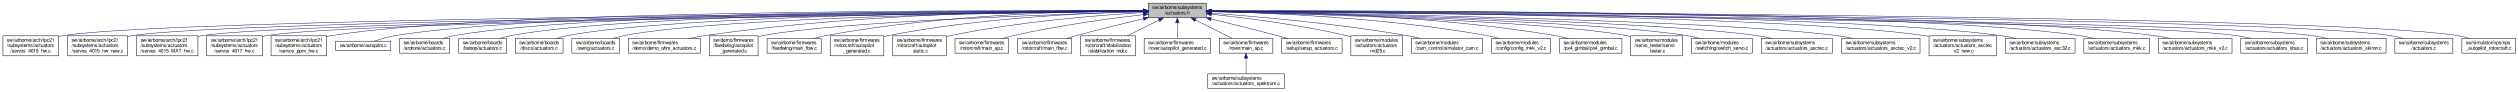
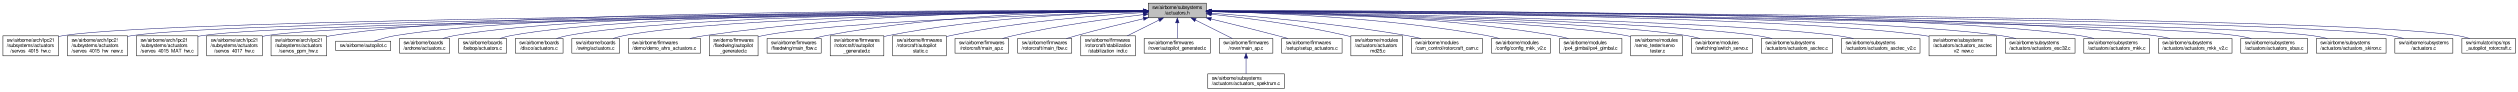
node "sw/airborne/modules /cam_control/simulator_cam.c": label "sw/airborne/modules /cam_control/simulator_cam.c" -> "sw/airborne/modules /cam_control/rotorcraft_cam.c"
